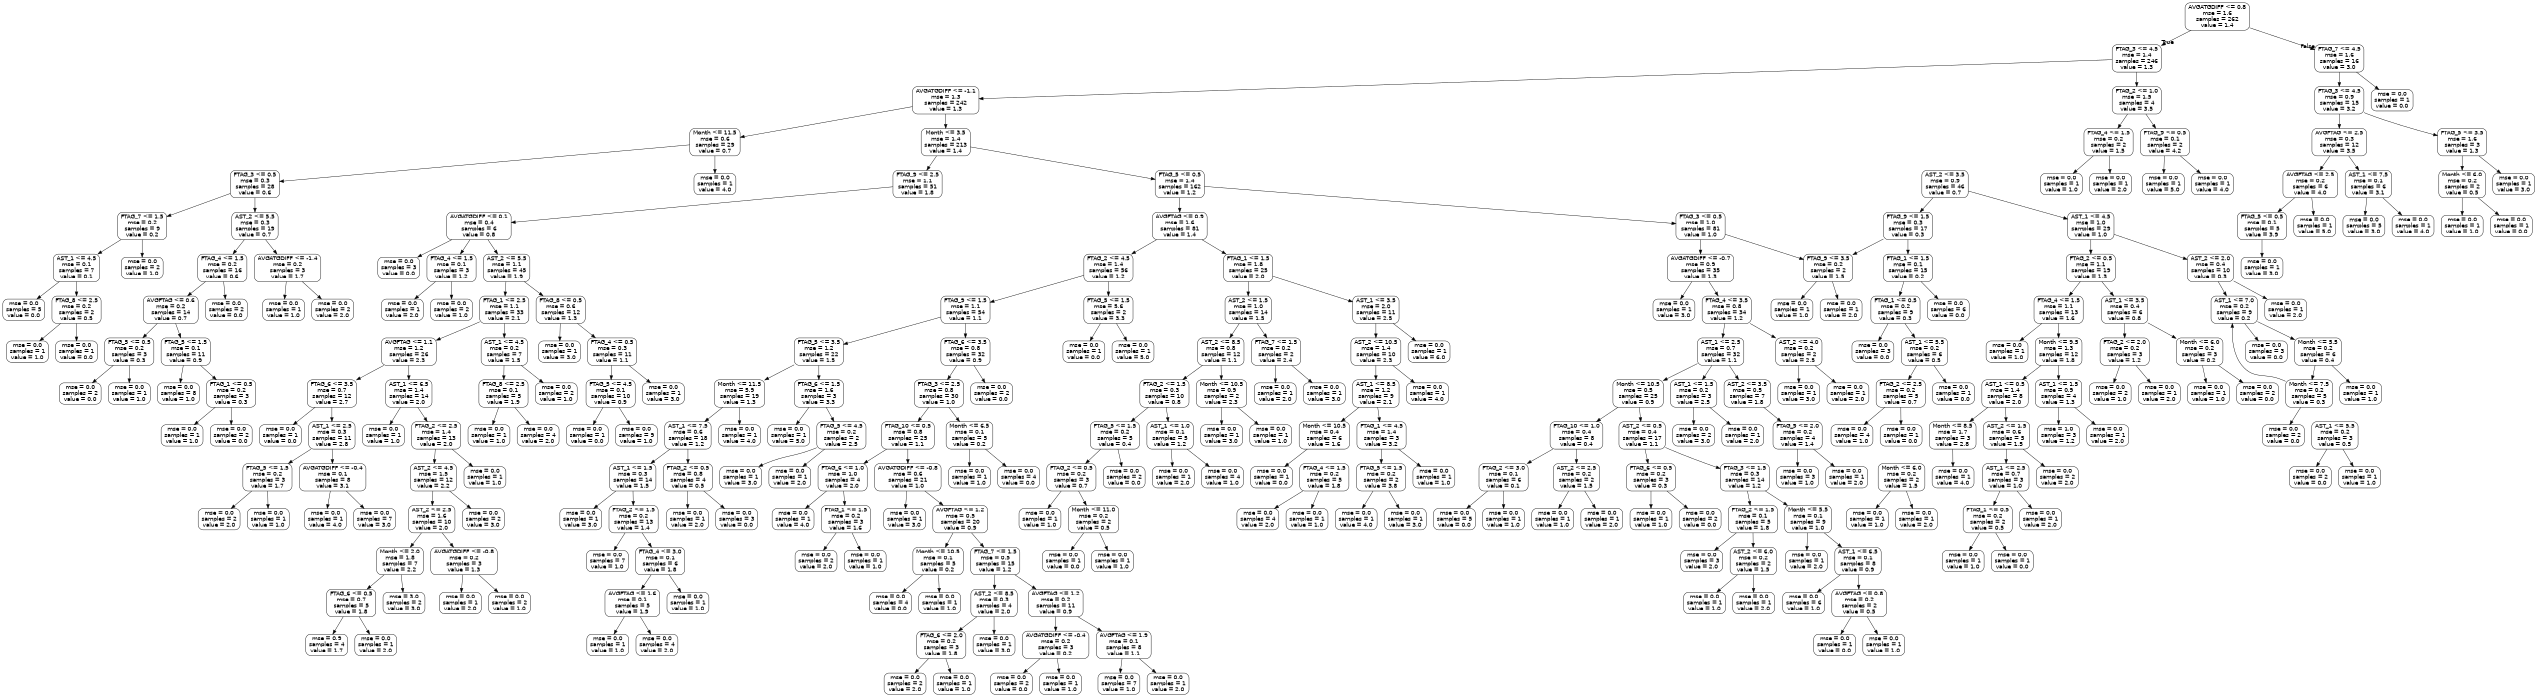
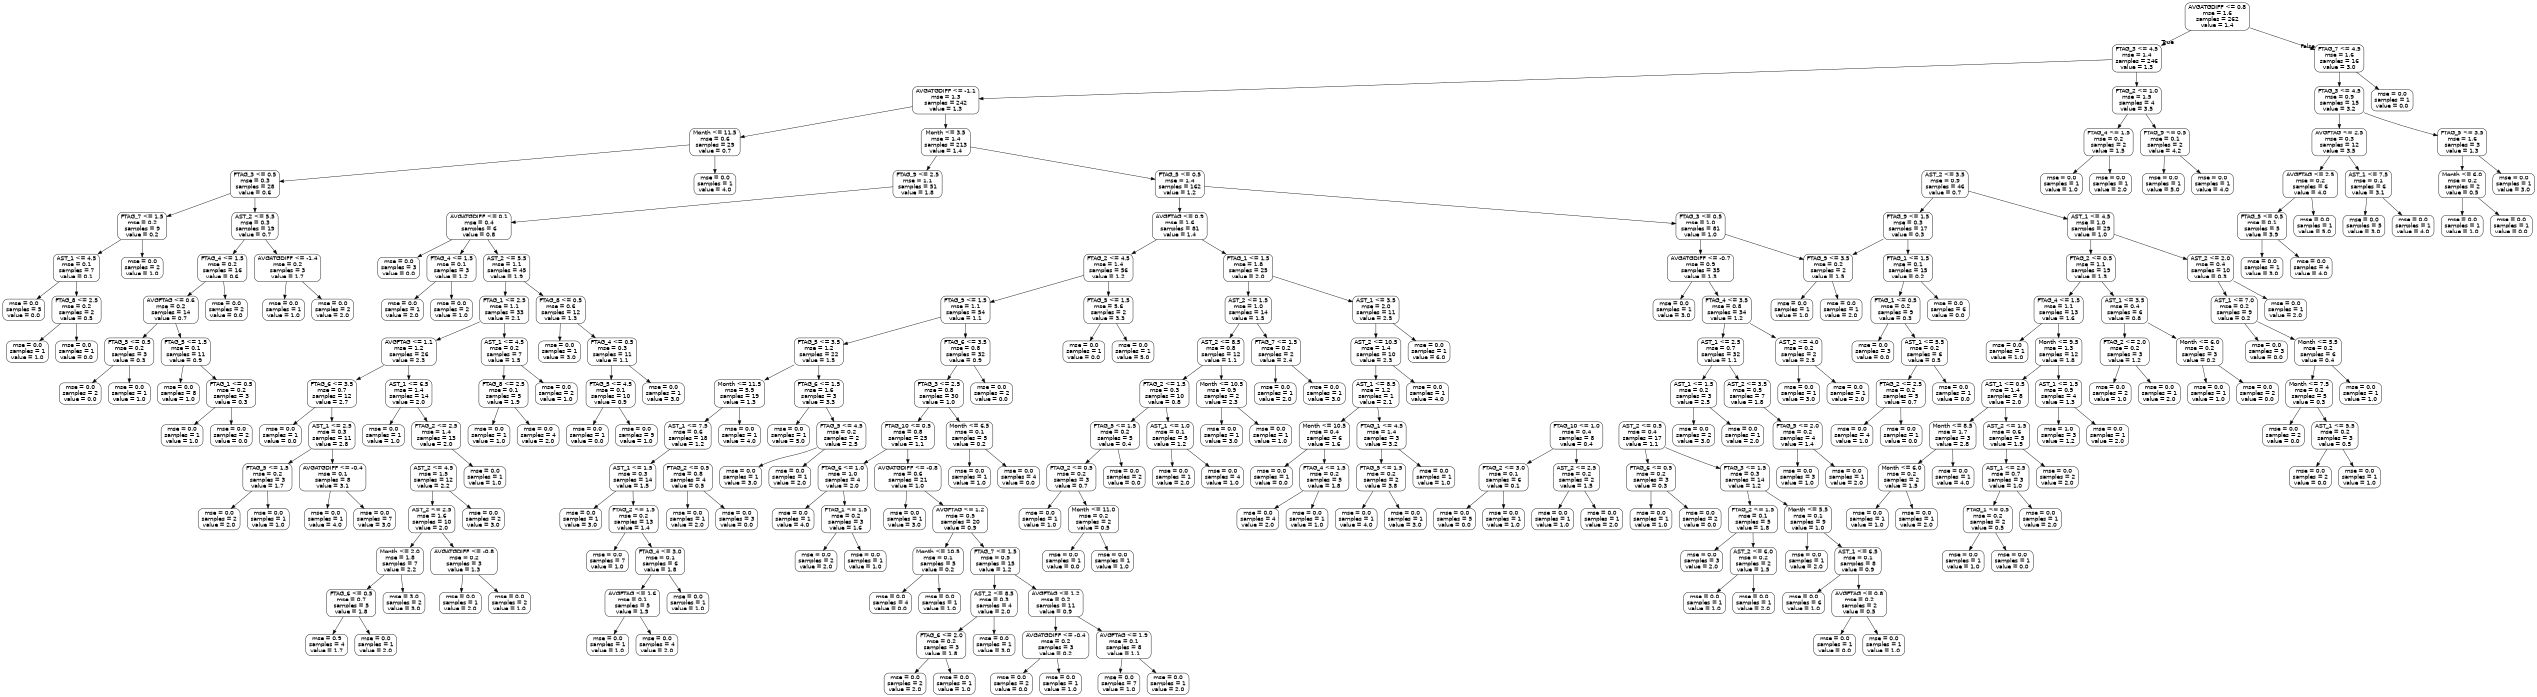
node "mse = 0.0 samples = 4 value = 4.0": added
edge "Month <= 7.5 mse = 0.2 samples = 5 value = 0.3" -> "AST_1 <= 7.0 mse = 0.2 samples = 9 value = 0.2": now "Month <= 7.5 mse = 0.2 samples = 5 value = 0.3" -> "AST_1 <= 5.5 mse = 0.2 samples = 3 value = 0.5"
node "AST_1 <= 8.5 mse = 1.2 samples = 9 value = 2.1": label "AST_1 <= 8.5 mse = 1.2 samples = 9 value = 2.1" -> "AST_1 <= 8.5 mse = 1.2 samples = 1 value = 2.1"
node "Month <= 10.5 mse = 0.5 samples = 25 value = 0.9": removed
edge "FTAG_2 <= 2.5 mse = 1.4 samples = 13 value = 2.0" -> "AST_2 <= 4.5 mse = 1.5 samples = 12 value = 2.2": removed
edge "AST_1 <= 7.5 mse = 0.6 samples = 18 value = 1.2" -> "FTAG_2 <= 0.5 mse = 0.8 samples = 4 value = 0.5": removed
edge "Month <= 10.5 mse = 0.4 samples = 6 value = 1.6" -> "FTAG_4 <= 1.5 mse = 0.2 samples = 5 value = 1.8": added
edge "Month <= 8.5 mse = 1.7 samples = 3 value = 2.8" -> "Month <= 6.0 mse = 0.2 samples = 2 value = 1.5": added
